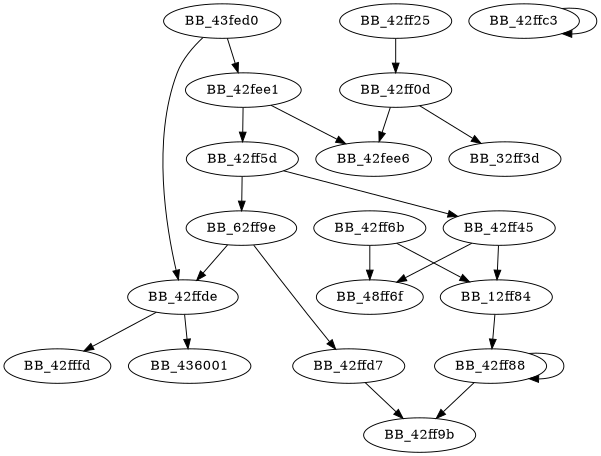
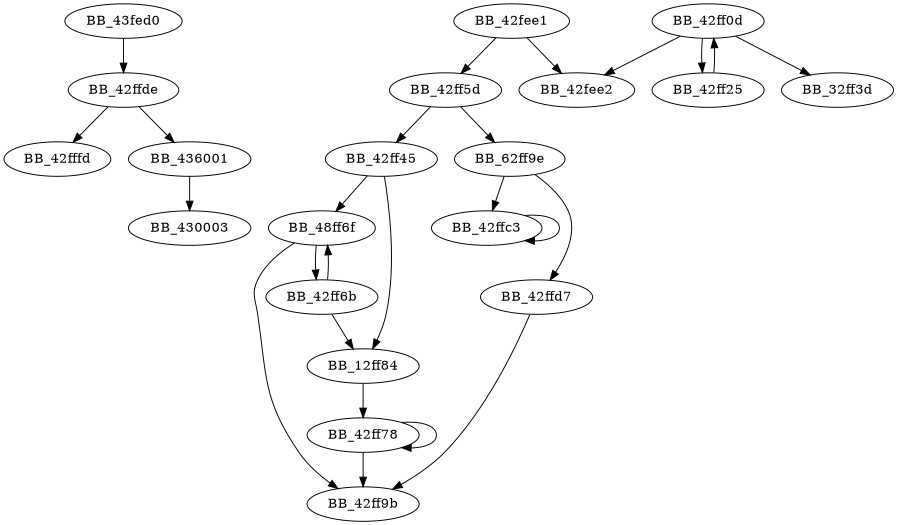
edge "BB_43fed0" -> "BB_42fee1": removed
edge "BB_42ff0d" -> "BB_42ff25": added
node "BB_42fee6": label "BB_42fee6" -> "BB_42fee2"
node "BB_430003": added
edge "BB_48ff6f" -> "BB_42ff6b": added
edge "BB_62ff9e" -> "BB_42ffde": now "BB_62ff9e" -> "BB_42ffc3"
edge "BB_48ff6f" -> "BB_42ff9b": added
node "BB_42ff88": label "BB_42ff88" -> "BB_42ff78"
